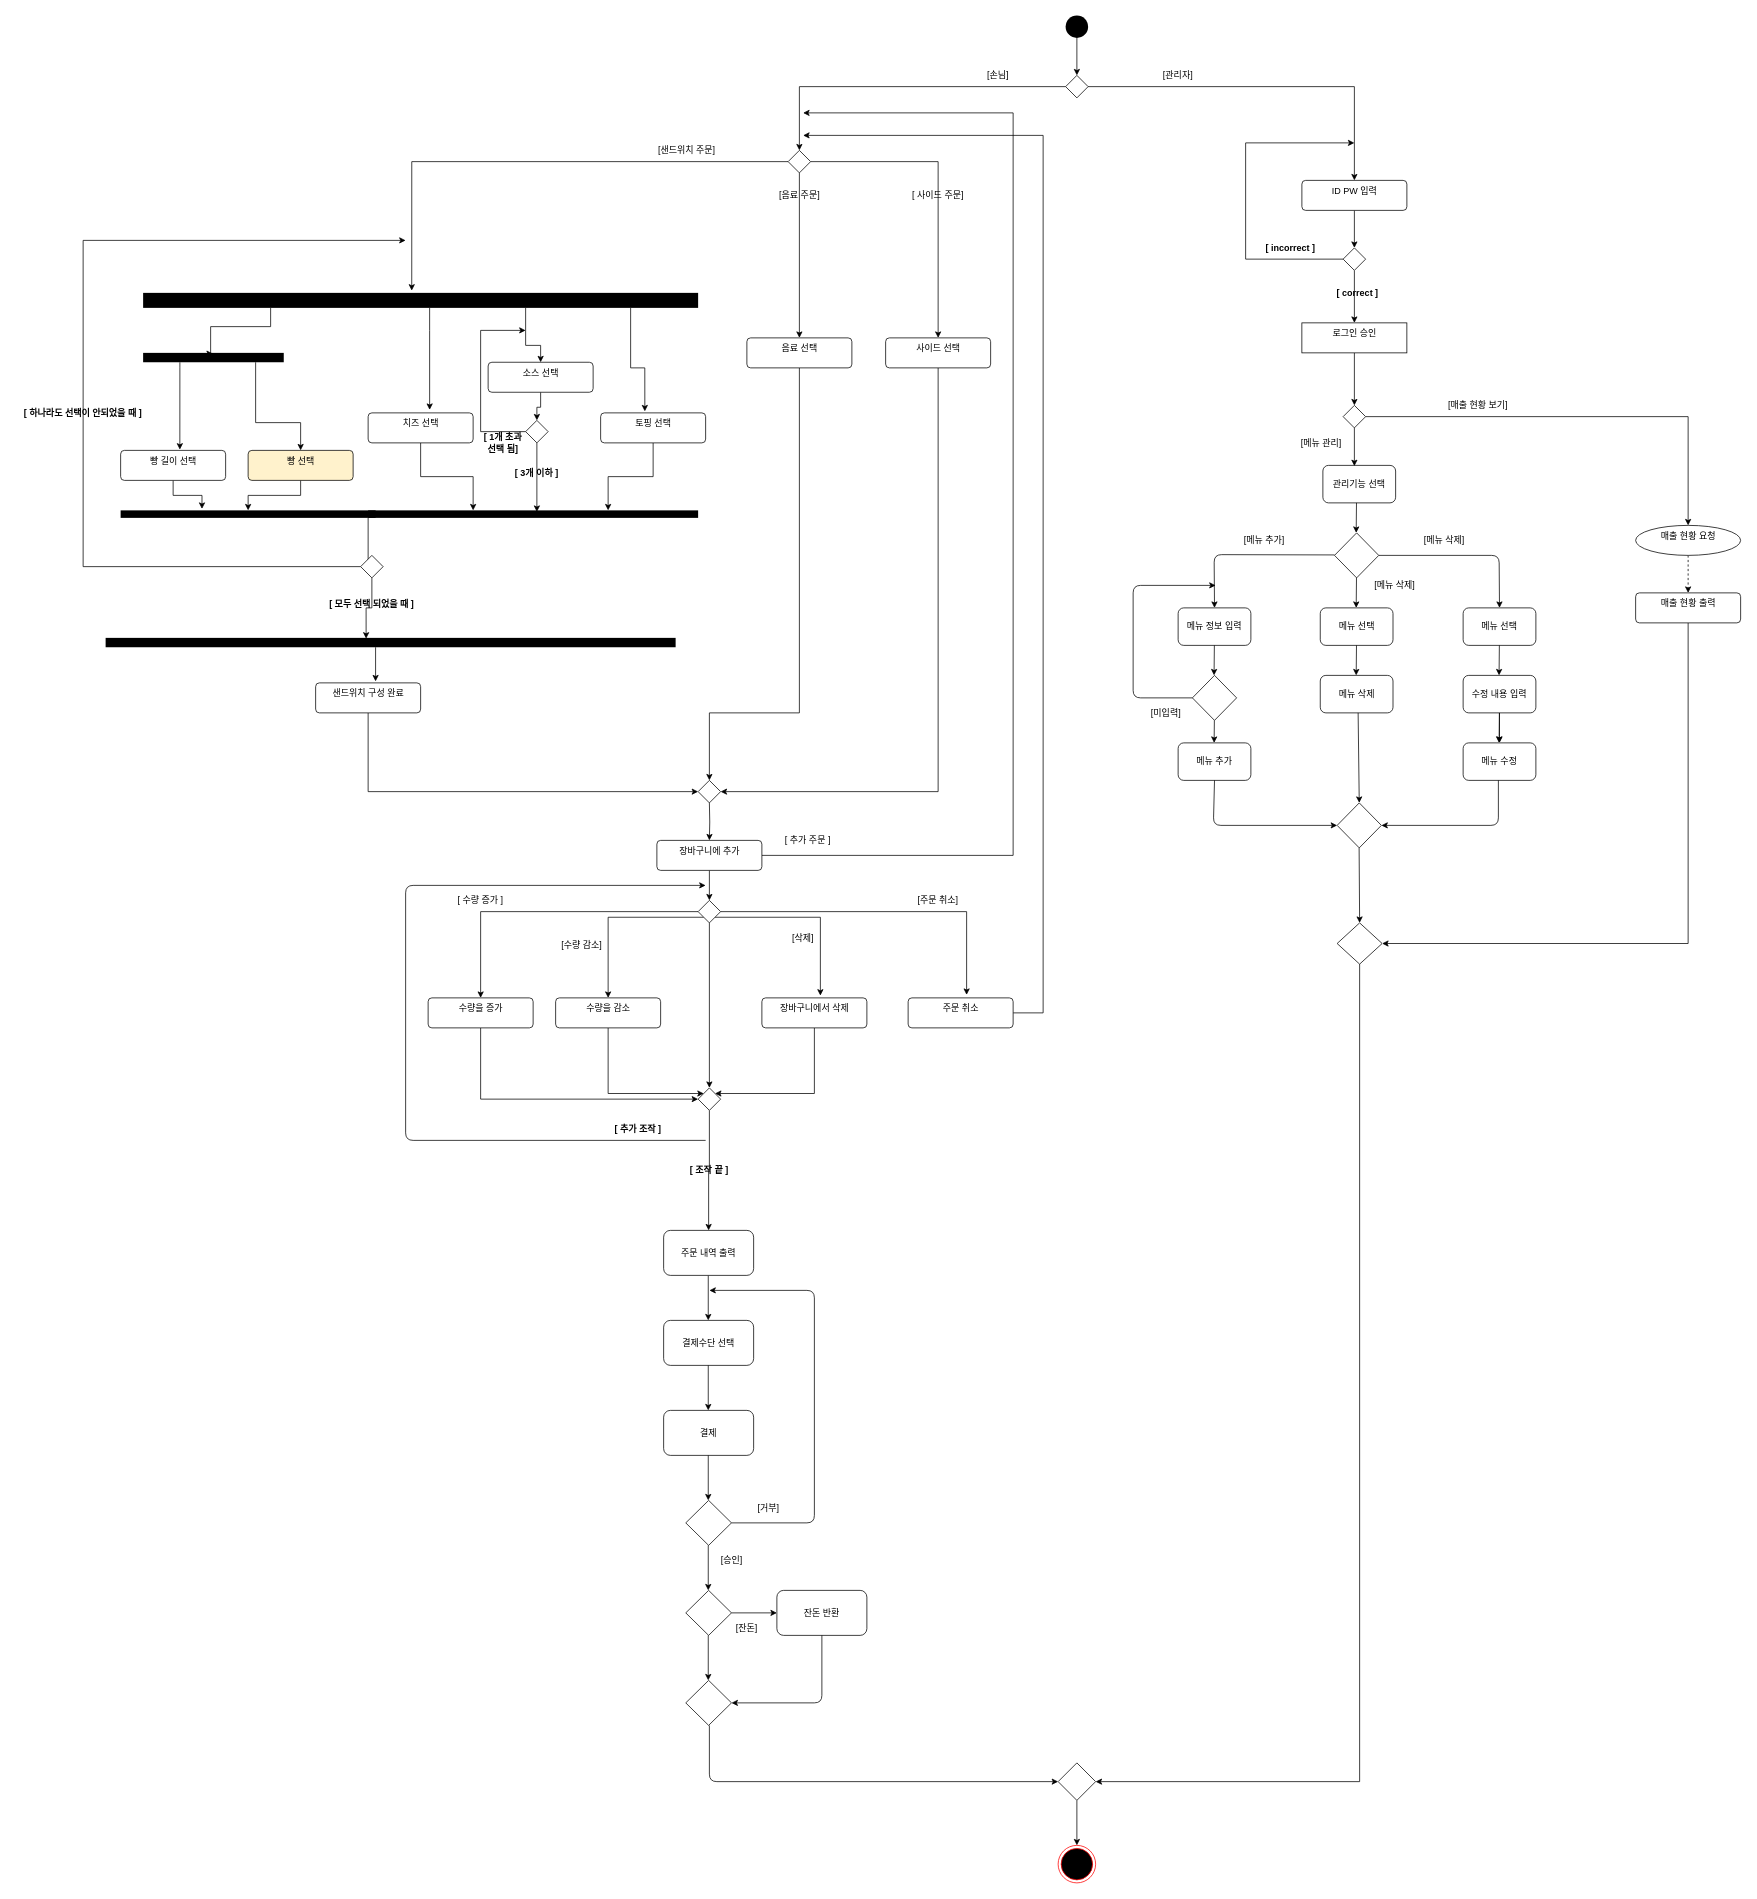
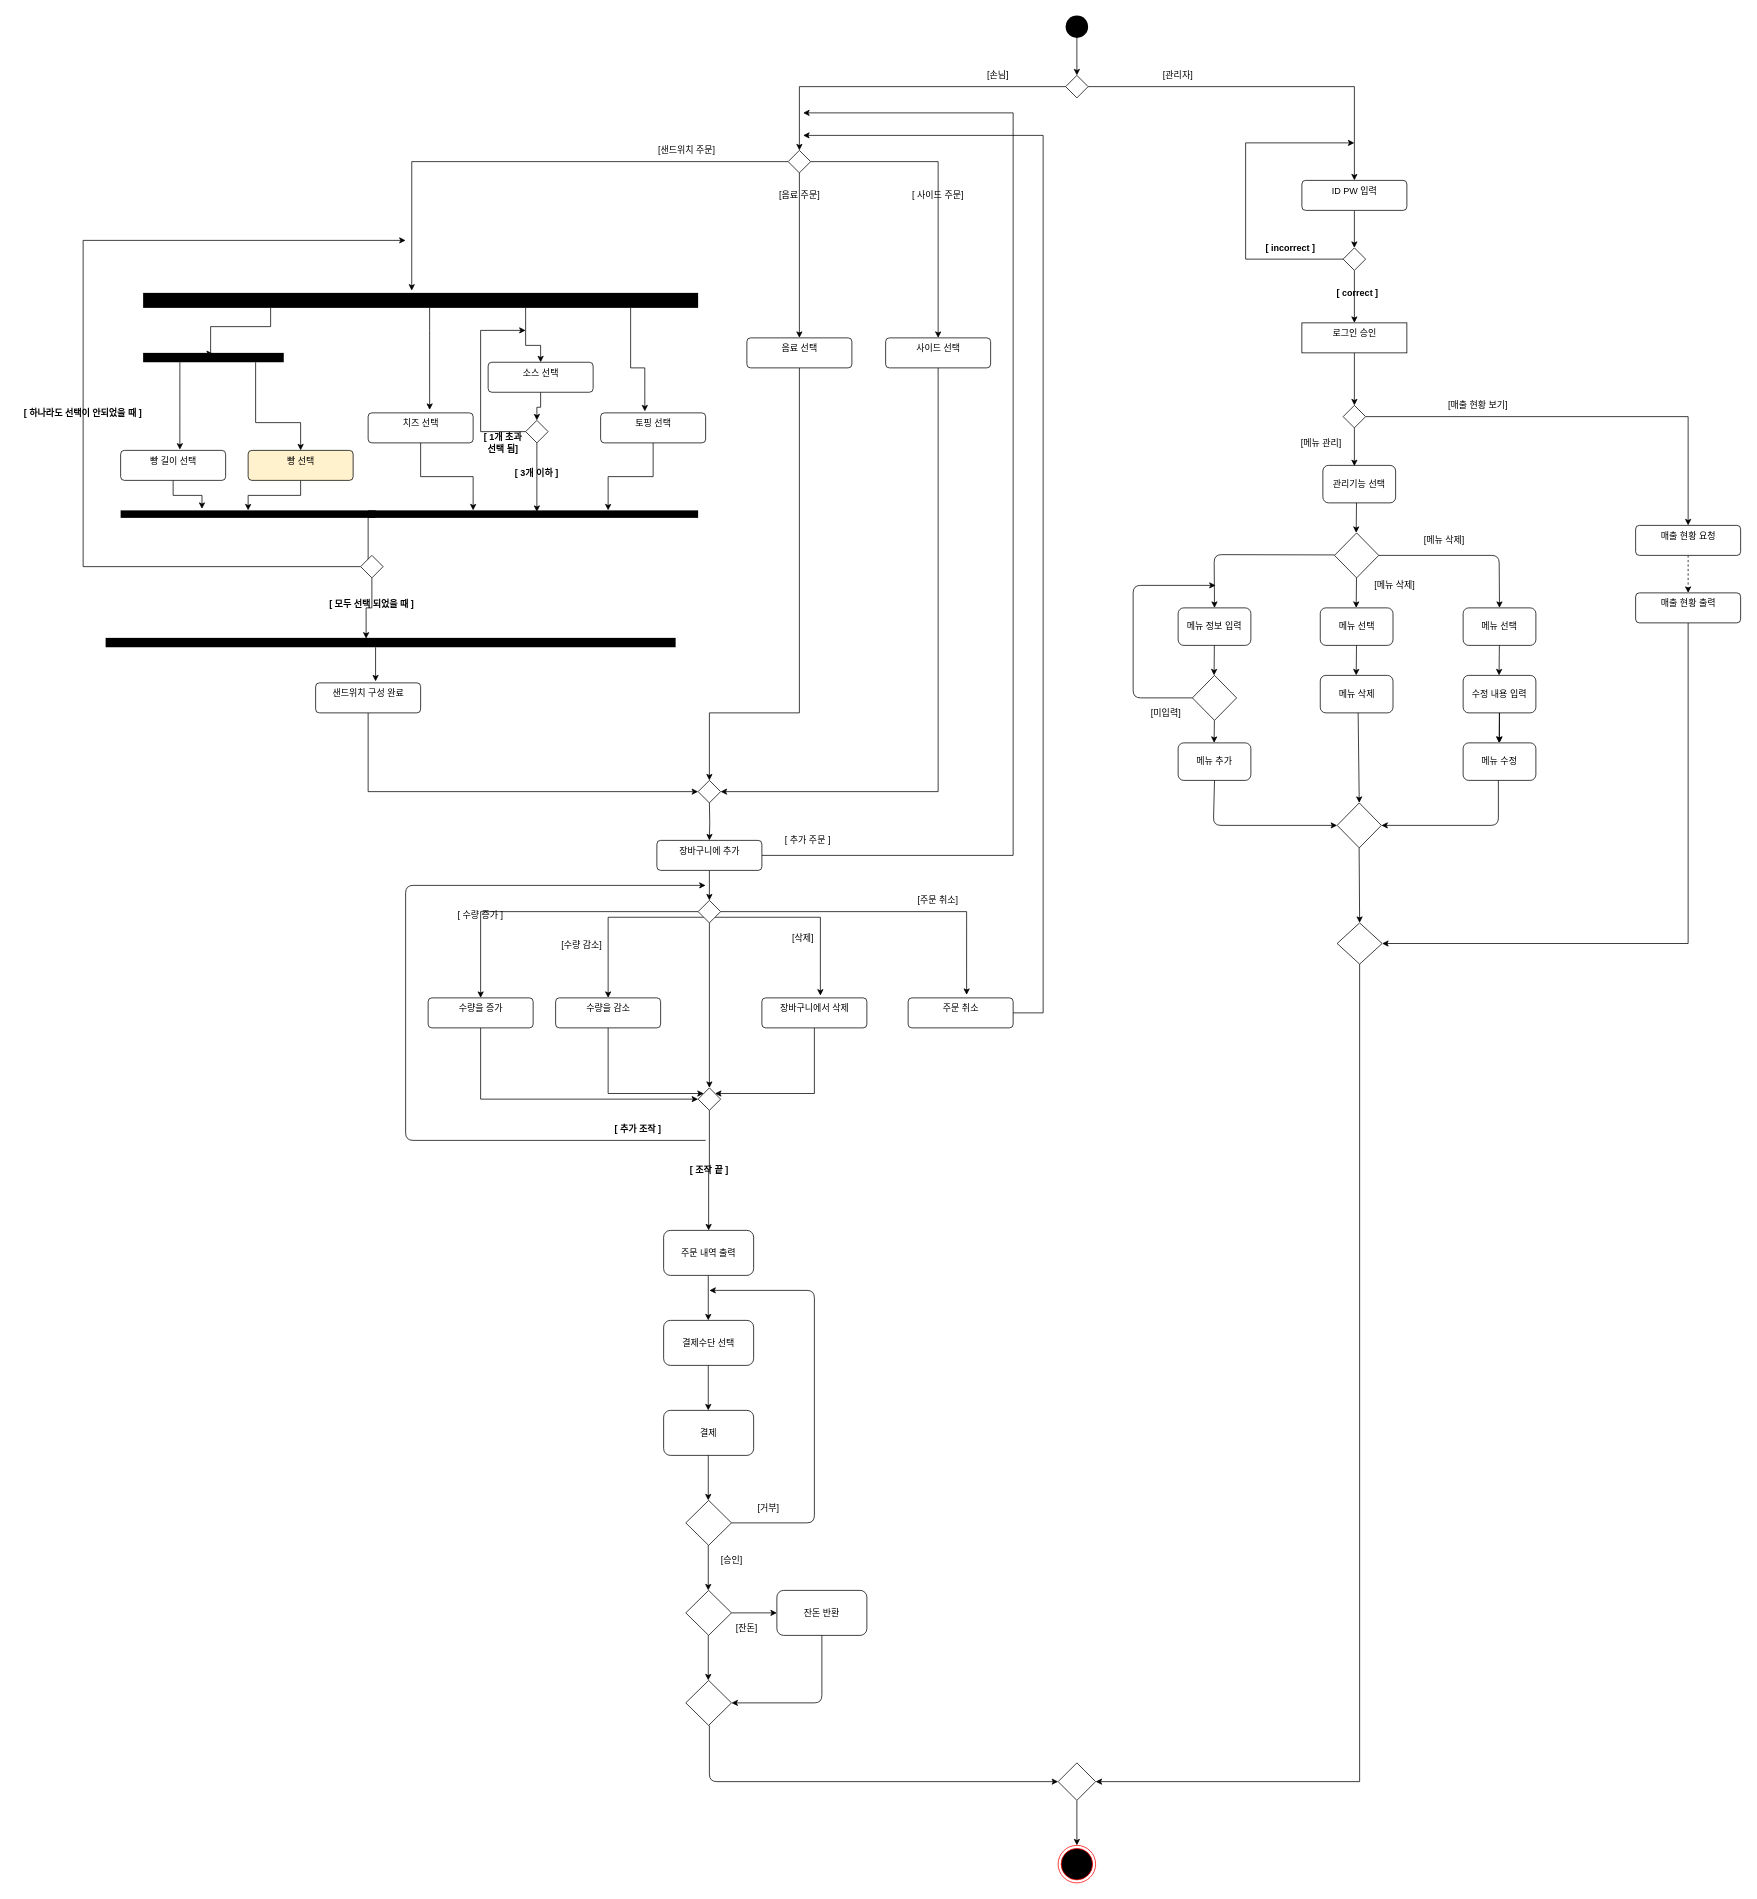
node "[메뉴 추가]": removed
node "매출 현황 요청": shape ellipse -> rounded rectangle
node "[ 수량 증가 ]": moved (480, 900) -> (480, 915)
